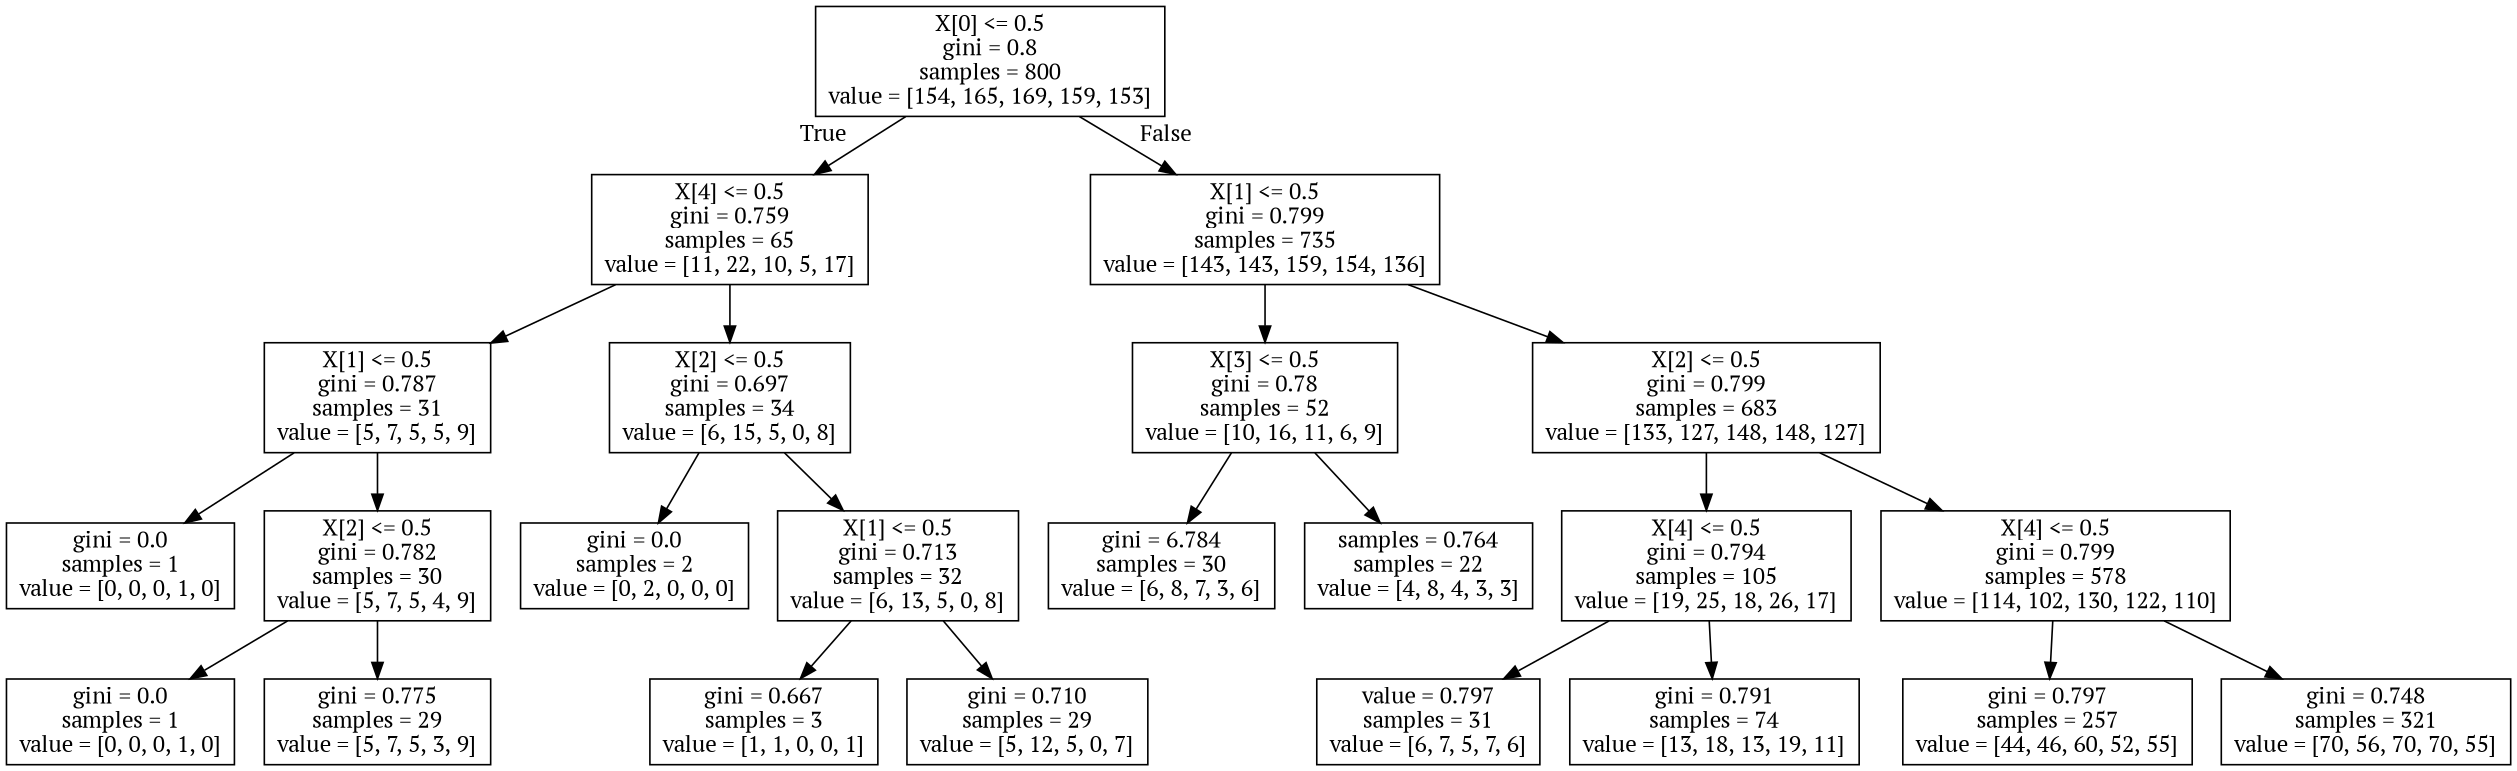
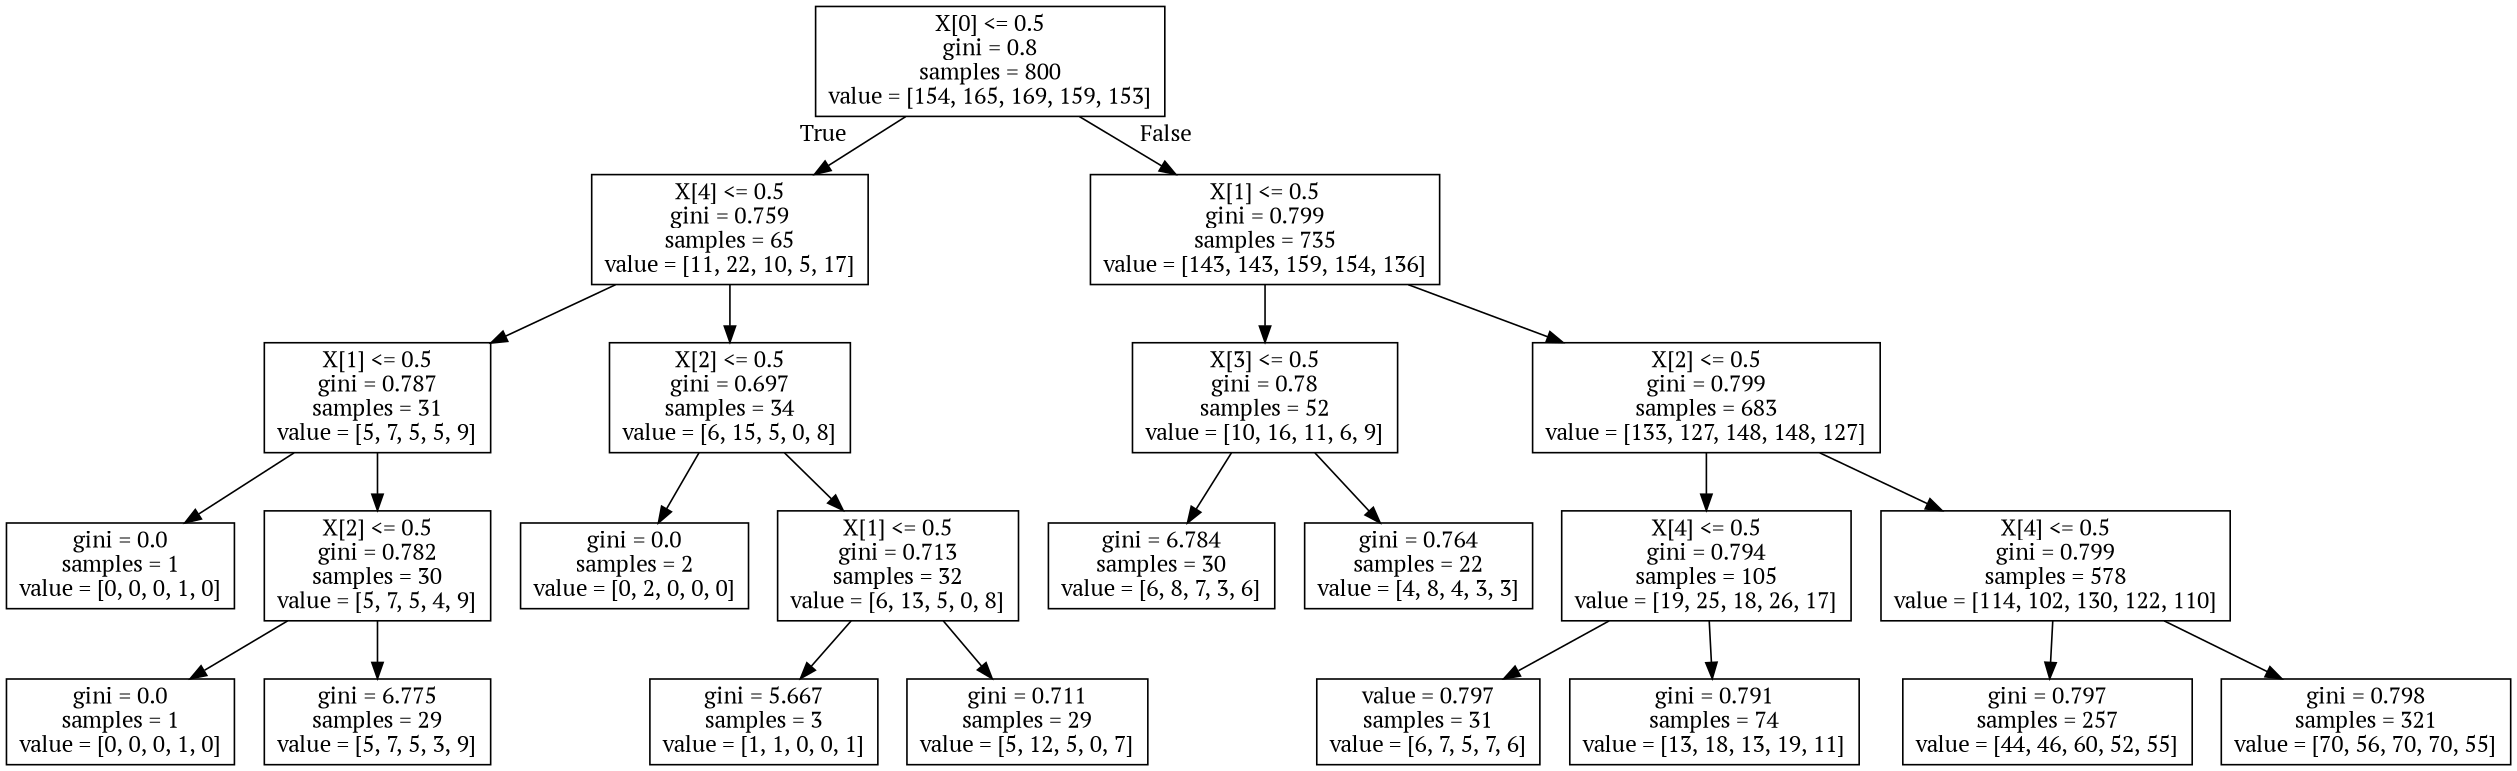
node "samples = 0.764 samples = 22 value = [4, 8, 4, 3, 3]": label "samples = 0.764 samples = 22 value = [4, 8, 4, 3, 3]" -> "gini = 0.764 samples = 22 value = [4, 8, 4, 3, 3]"
node "gini = 0.775 samples = 29 value = [5, 7, 5, 3, 9]": label "gini = 0.775 samples = 29 value = [5, 7, 5, 3, 9]" -> "gini = 6.775 samples = 29 value = [5, 7, 5, 3, 9]"
node "gini = 0.667 samples = 3 value = [1, 1, 0, 0, 1]": label "gini = 0.667 samples = 3 value = [1, 1, 0, 0, 1]" -> "gini = 5.667 samples = 3 value = [1, 1, 0, 0, 1]"
node "gini = 0.710 samples = 29 value = [5, 12, 5, 0, 7]": label "gini = 0.710 samples = 29 value = [5, 12, 5, 0, 7]" -> "gini = 0.711 samples = 29 value = [5, 12, 5, 0, 7]"
node "gini = 0.748 samples = 321 value = [70, 56, 70, 70, 55]": label "gini = 0.748 samples = 321 value = [70, 56, 70, 70, 55]" -> "gini = 0.798 samples = 321 value = [70, 56, 70, 70, 55]"
